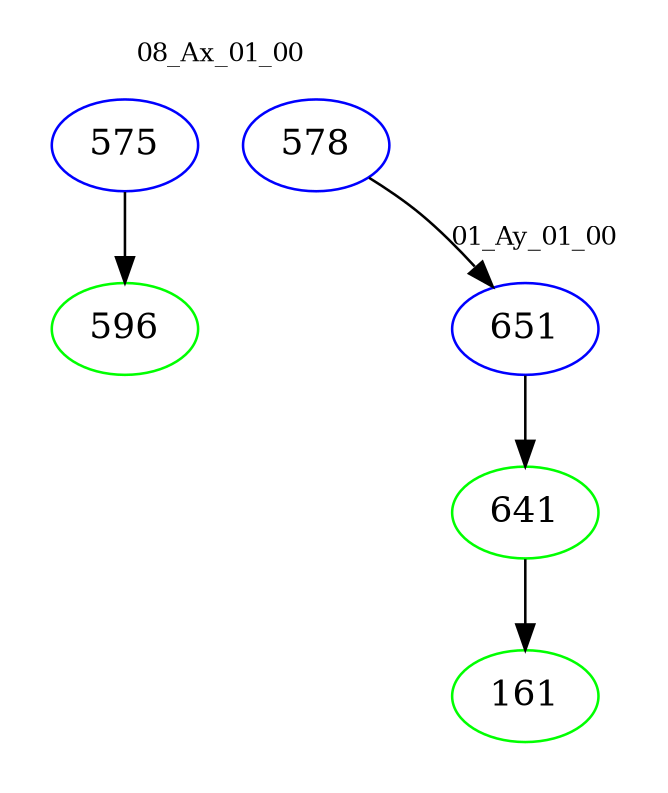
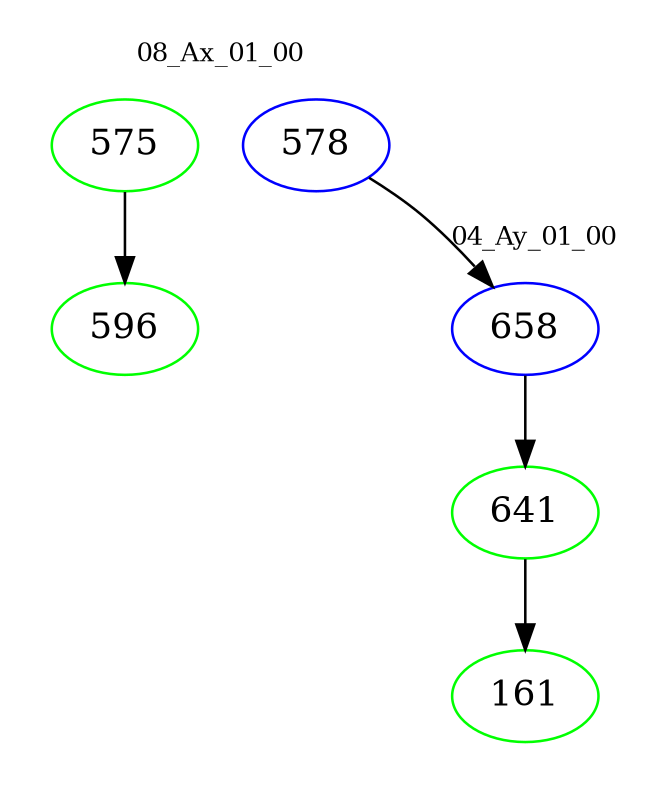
node "575": color blue -> green
cluster "01_Ay_01_00": label "01_Ay_01_00" -> "04_Ay_01_00"
node "651": label "651" -> "658"
